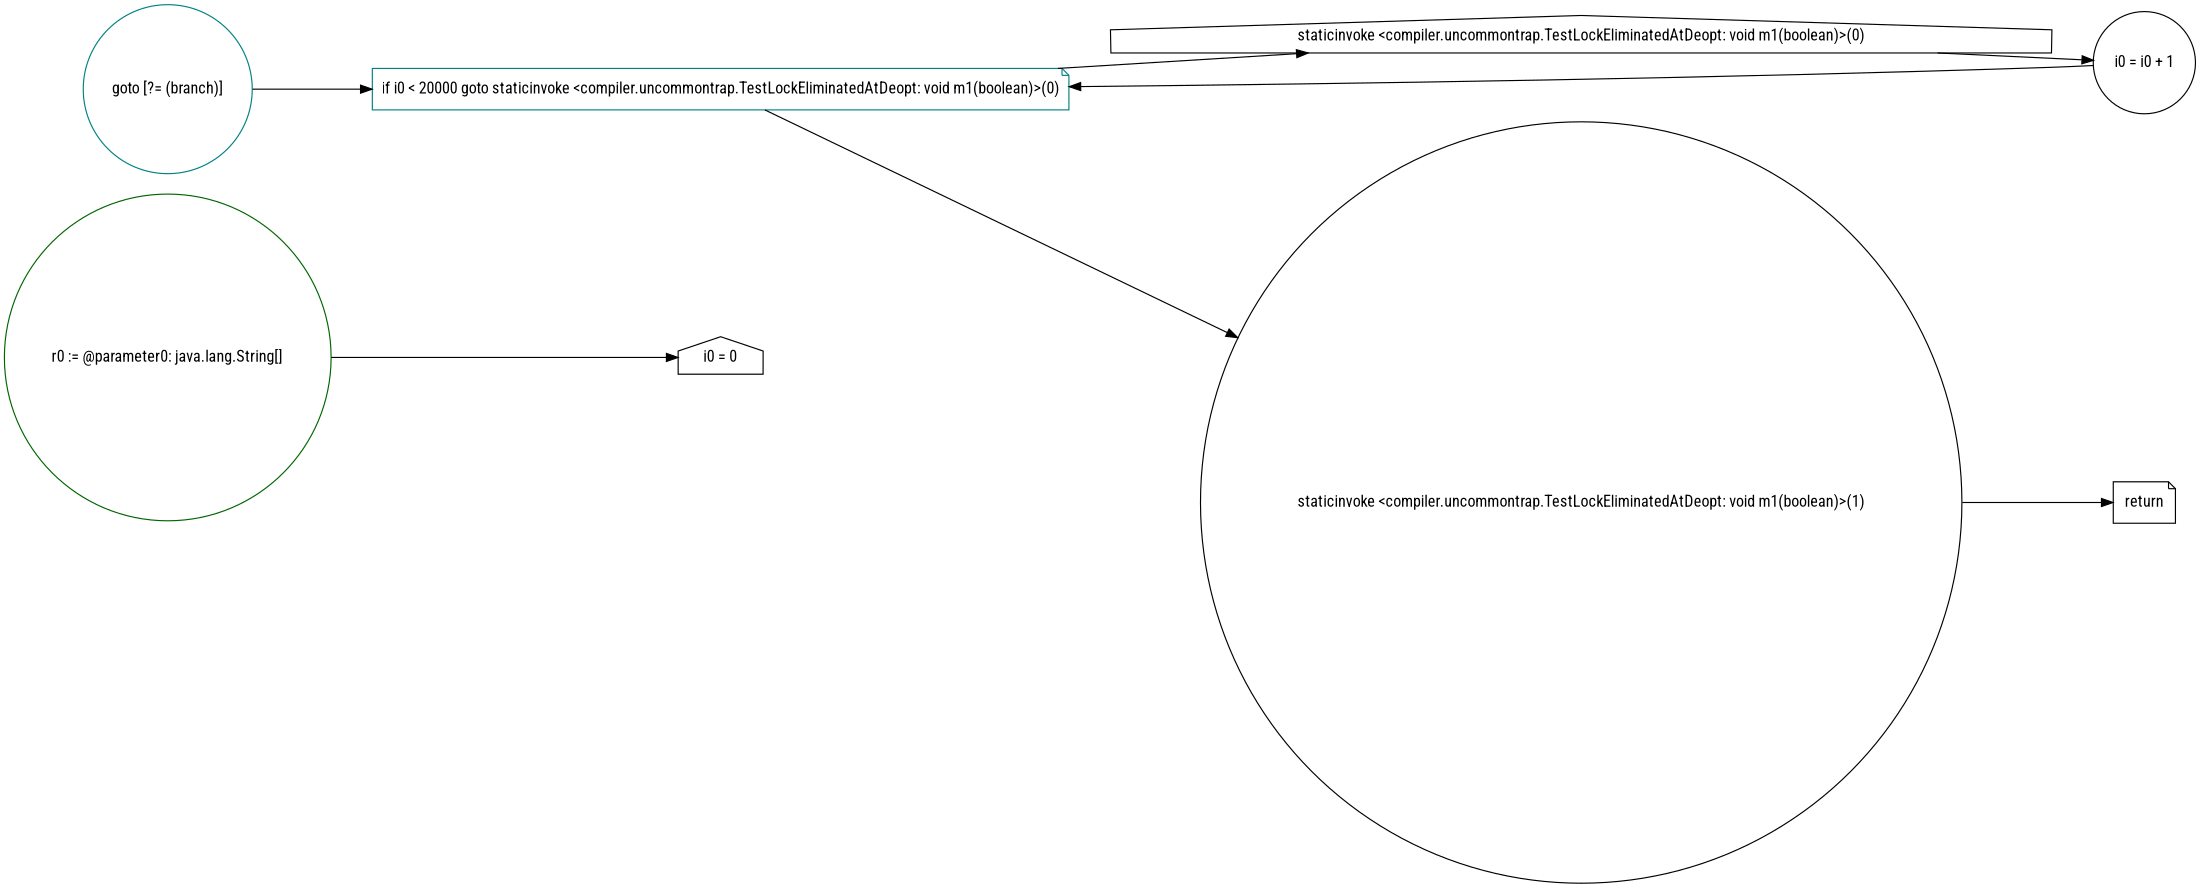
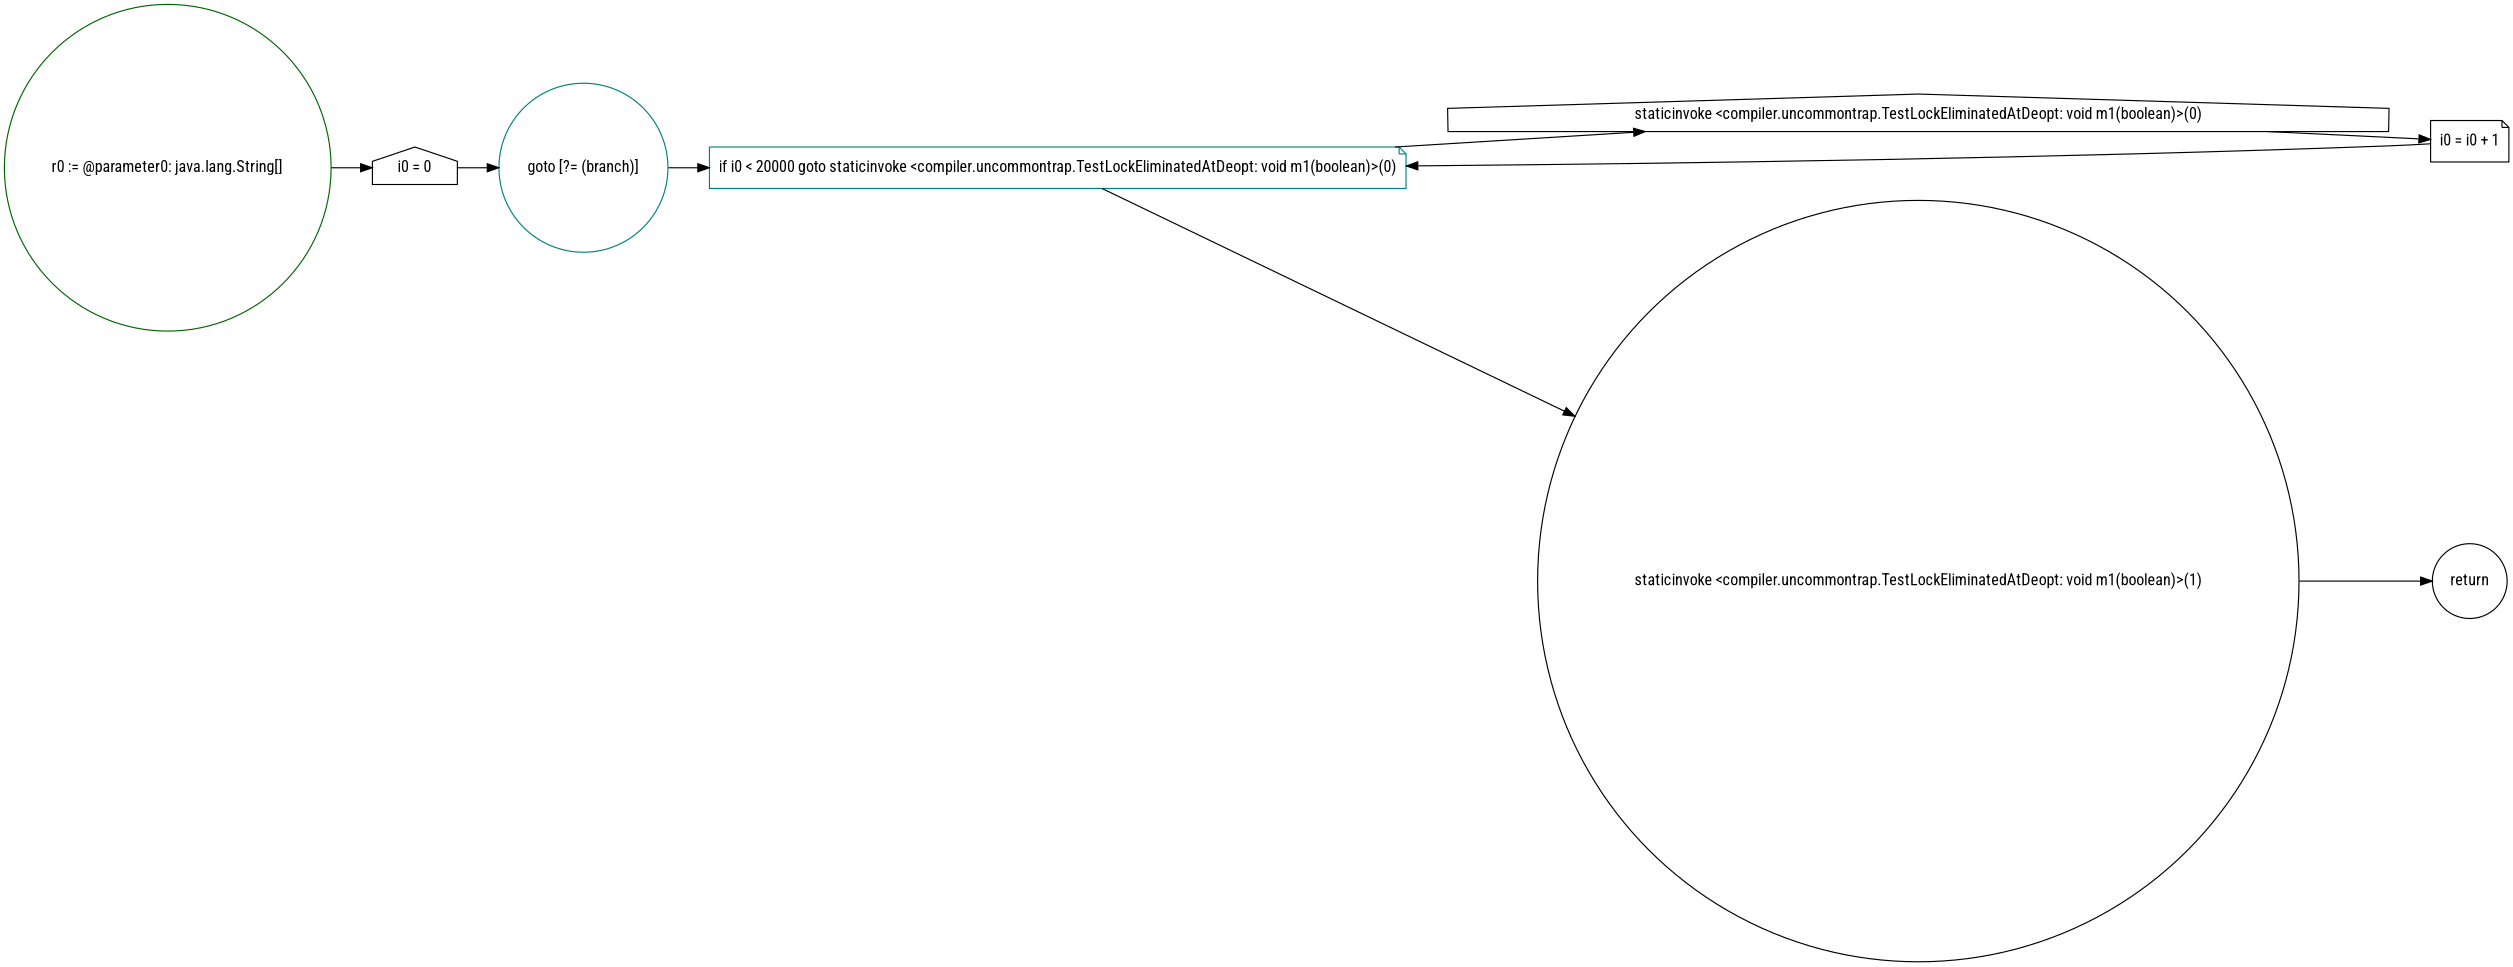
node "i0 = i0 + 1": shape circle -> note
edge "i0 = 0" -> "goto [?= (branch)]": added
node "return": shape note -> circle
